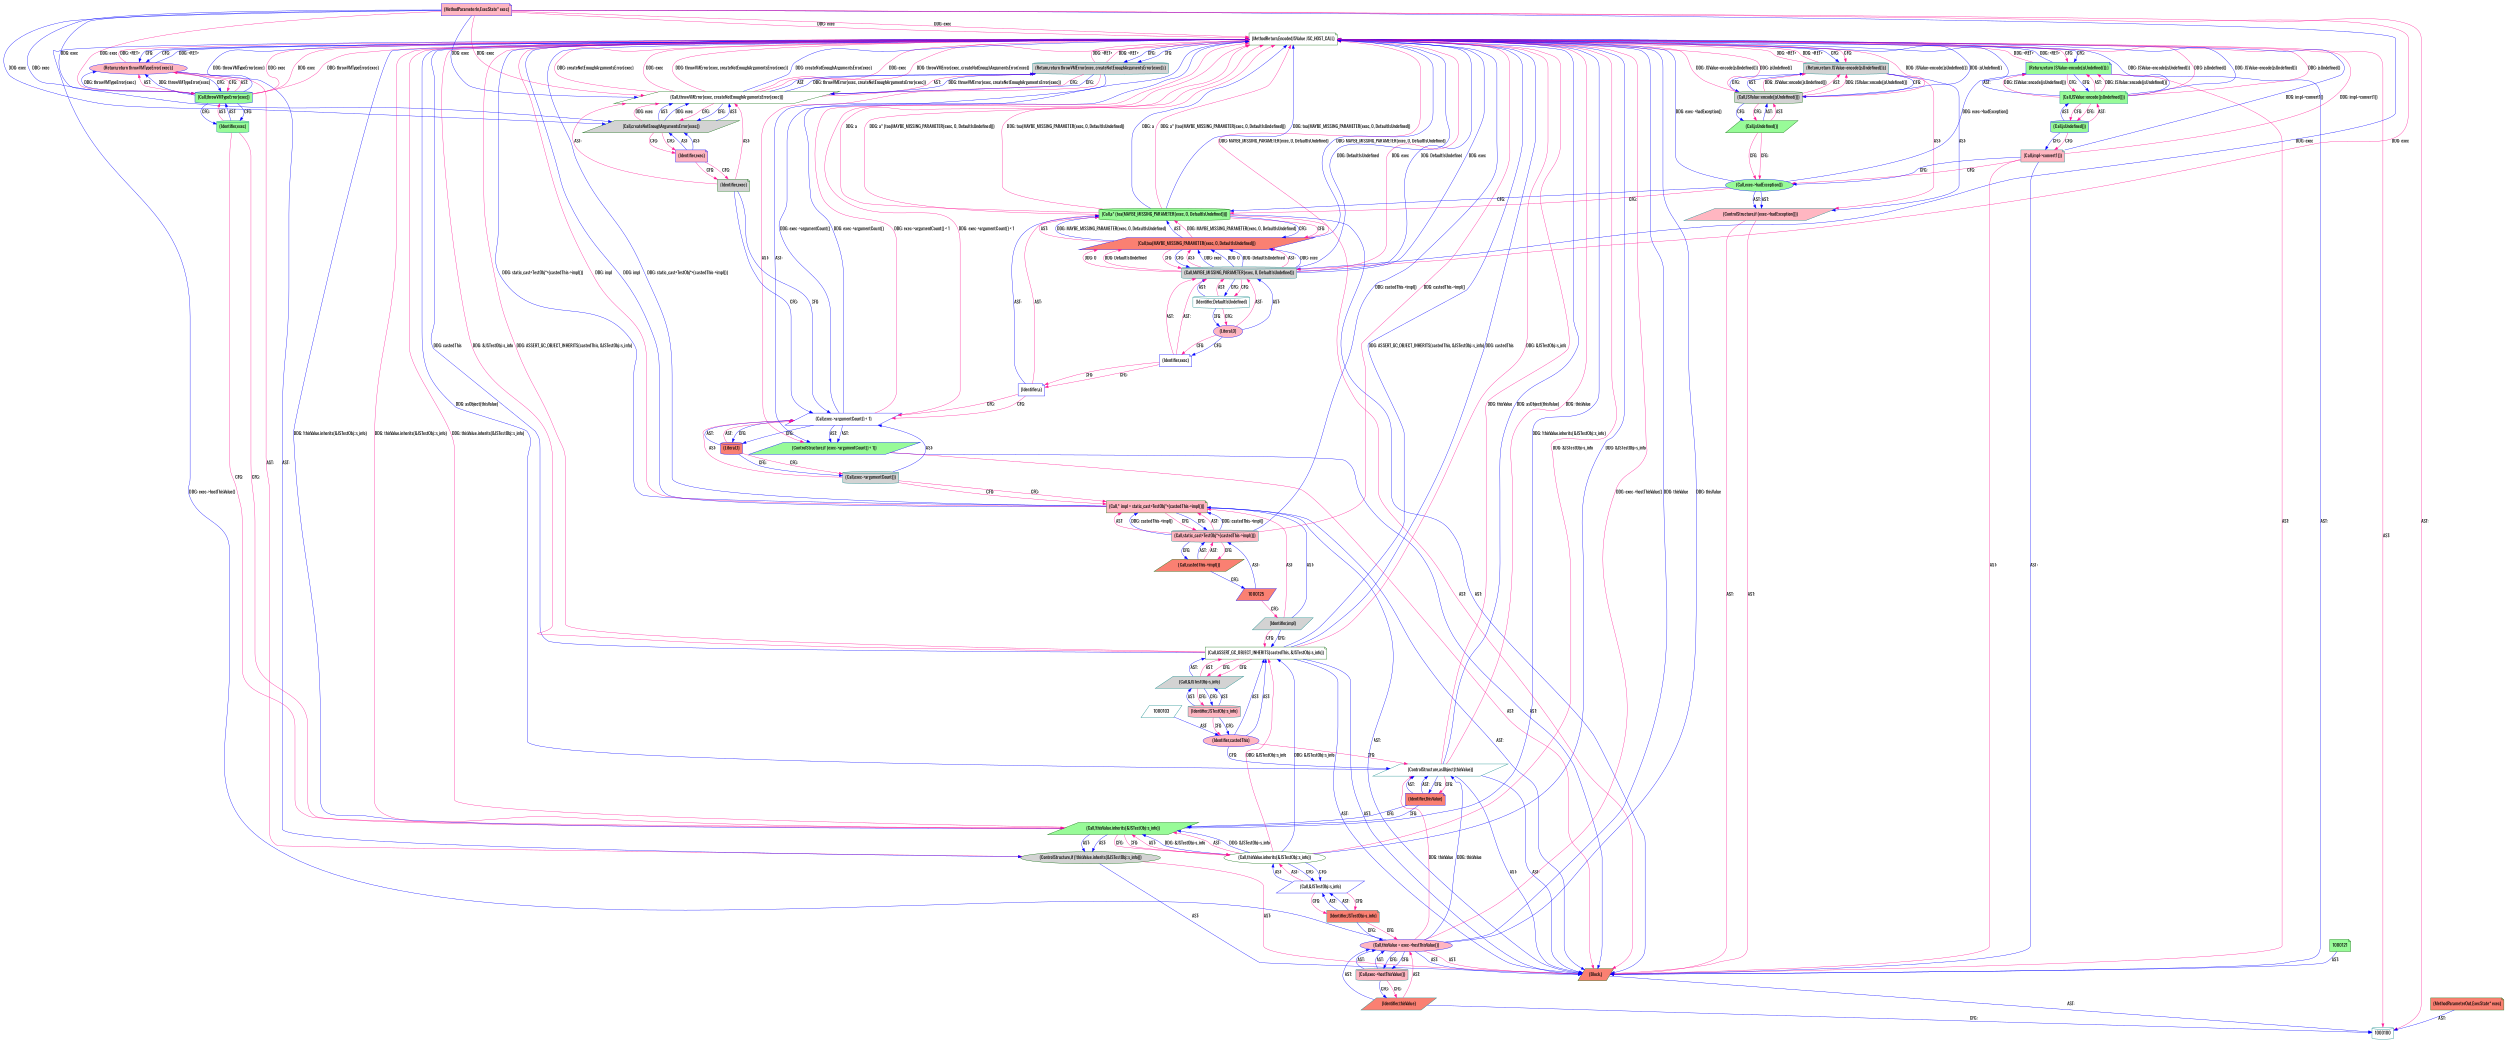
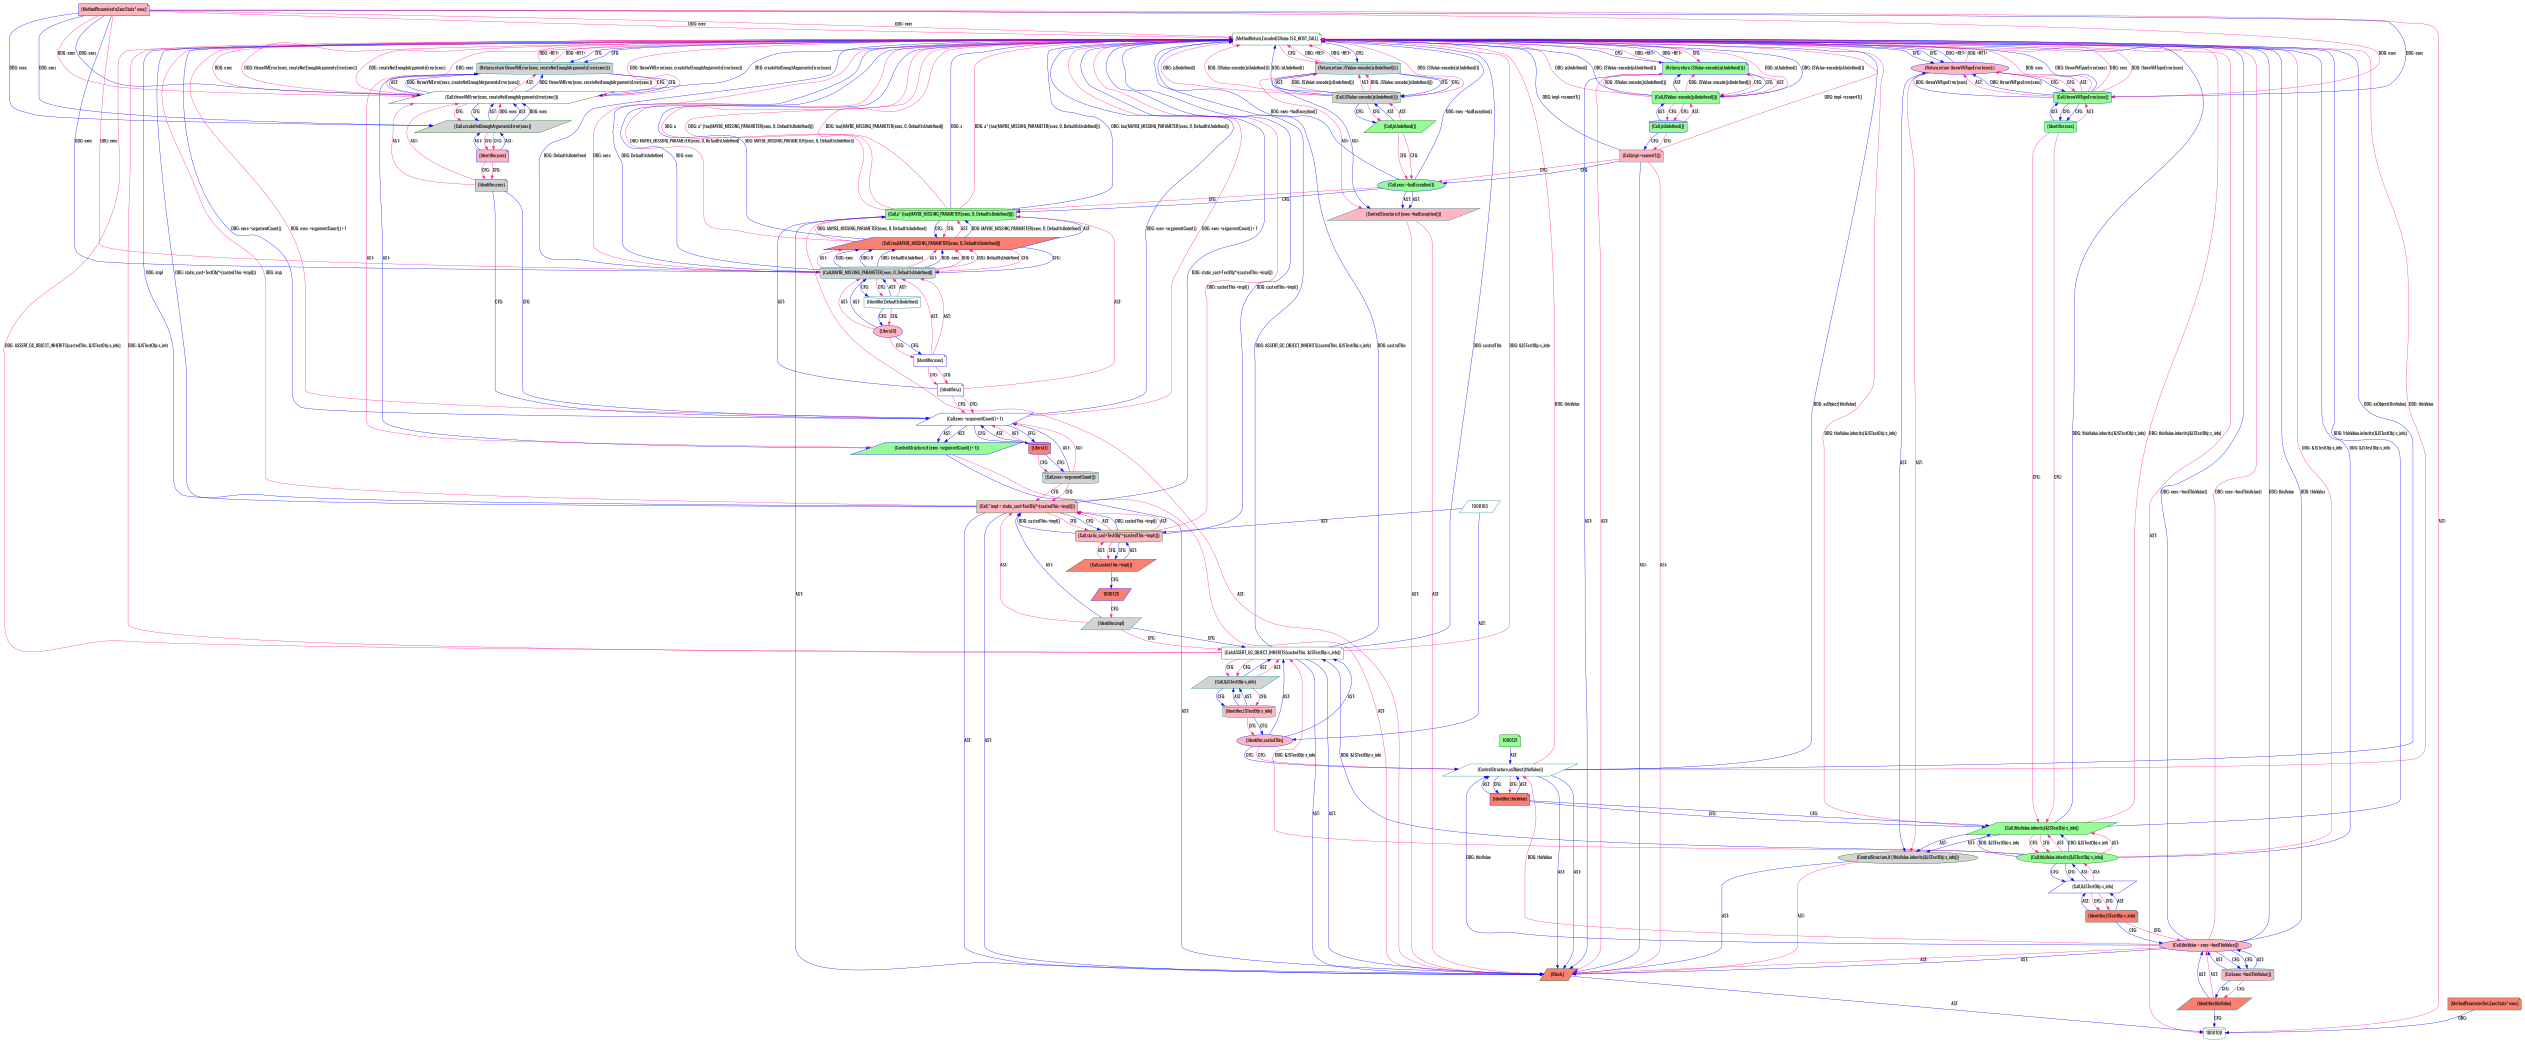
node "(Call,static_cast<TestObj*>(castedThis->impl()))": color teal -> darkgreen
edge "1000125" -> "(Call,static_cast<TestObj*>(castedThis->impl()))": now "1000103" -> "(Call,static_cast<TestObj*>(castedThis->impl()))"
node "(Call,thisValue.inherits(&JSTestObj::s_info))": fillcolor white -> palegreen
edge "1000121" -> "(Block,)": now "1000121" -> "(ControlStructure,asObject(thisValue))"
edge "(MethodParameterOut,ExecState* exec)" -> "1000100": label "AST: " -> "DDG: "
